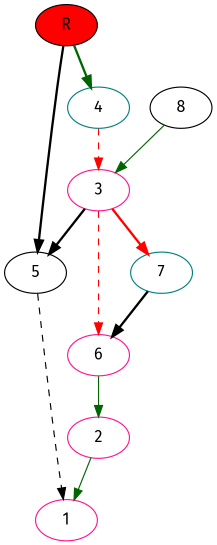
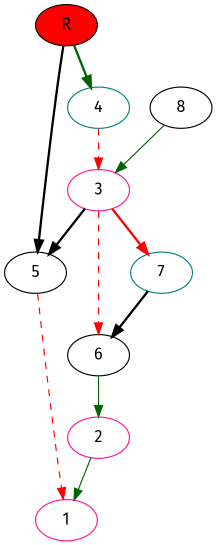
node "6": color deeppink -> black
edge "5" -> "1": color black -> red
